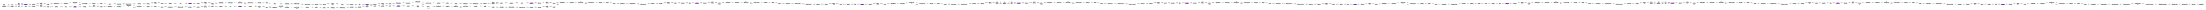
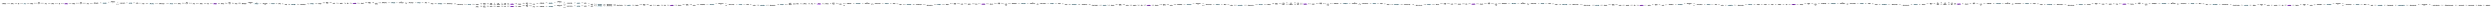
node "conv2d_IW40_#75": removed
node "__getitem___#65": added
